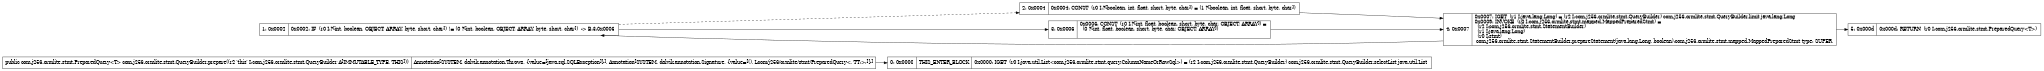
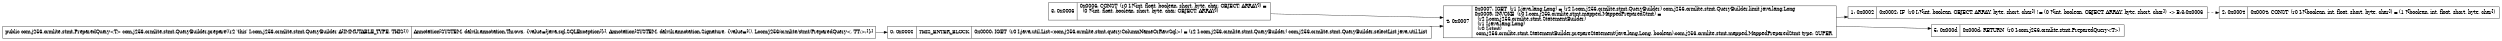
edge "2: 0x0004" -> "4: 0x0007": now "0: 0x0000" -> "4: 0x0007"
edge "1: 0x0002" -> "3: 0x0006": removed
